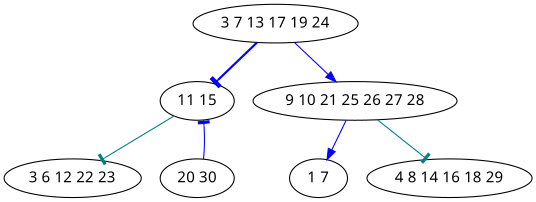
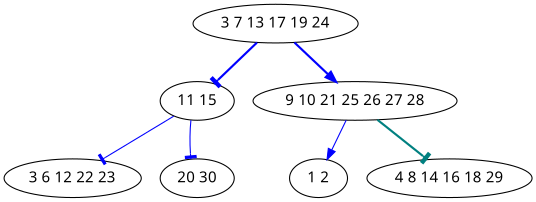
edge "3 7 13 17 19 24" -> "9 10 21 25 26 27 28": style solid -> bold
edge "11 15" -> "3 6 12 22 23": color teal -> blue
edge "9 10 21 25 26 27 28" -> "4 8 14 16 18 29": style solid -> bold
edge "20 30" -> "11 15": reversed
node "1 7": label "1 7" -> "1 2"
